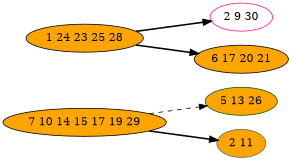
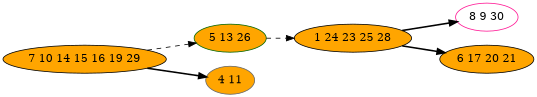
node "2 9 30": label "2 9 30" -> "8 9 30"
edge "5 13 26" -> "1 24 23 25 28": added
node "7 10 14 15 17 19 29": label "7 10 14 15 17 19 29" -> "7 10 14 15 16 19 29"
node "2 11": label "2 11" -> "4 11"
